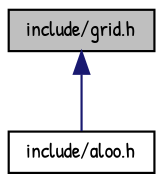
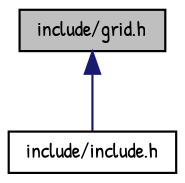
node "include/aloo.h": label "include/aloo.h" -> "include/include.h"
